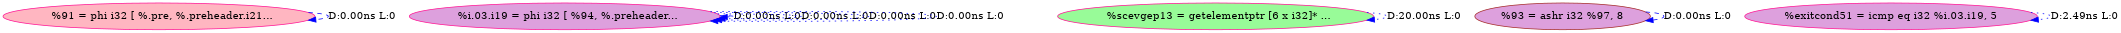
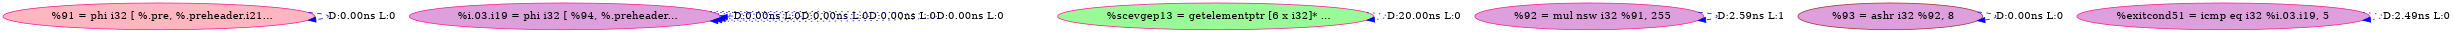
node "%93 = ashr i32 %97, 8": label "%93 = ashr i32 %97, 8" -> "%93 = ashr i32 %92, 8"
node "%92 = mul nsw i32 %91, 255": added
